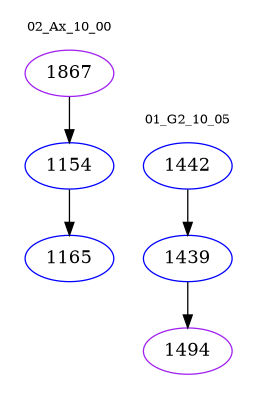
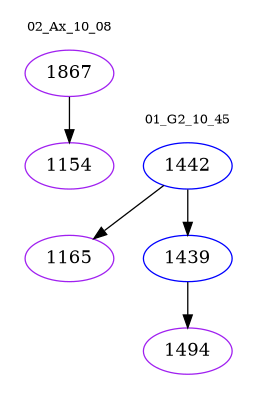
cluster "02_Ax_10_00": label "02_Ax_10_00" -> "02_Ax_10_08"
cluster "01_G2_10_05": label "01_G2_10_05" -> "01_G2_10_45"
node "1154": color blue -> purple
edge "1154" -> "1165": now "1442" -> "1165"
node "1165": color blue -> purple
